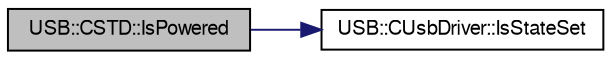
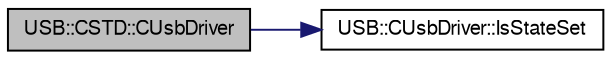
node "USB::CSTD::IsPowered": label "USB::CSTD::IsPowered" -> "USB::CSTD::CUsbDriver"
